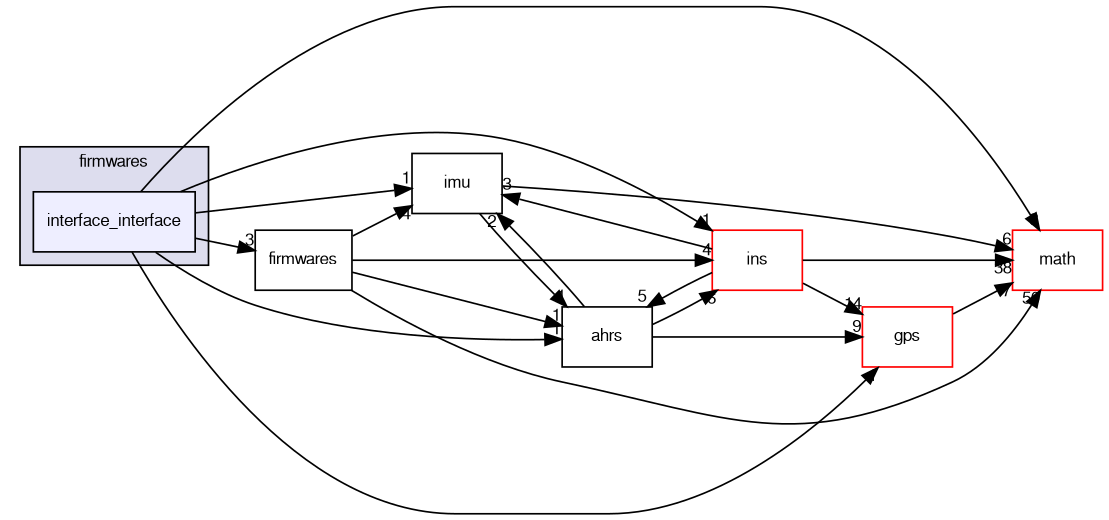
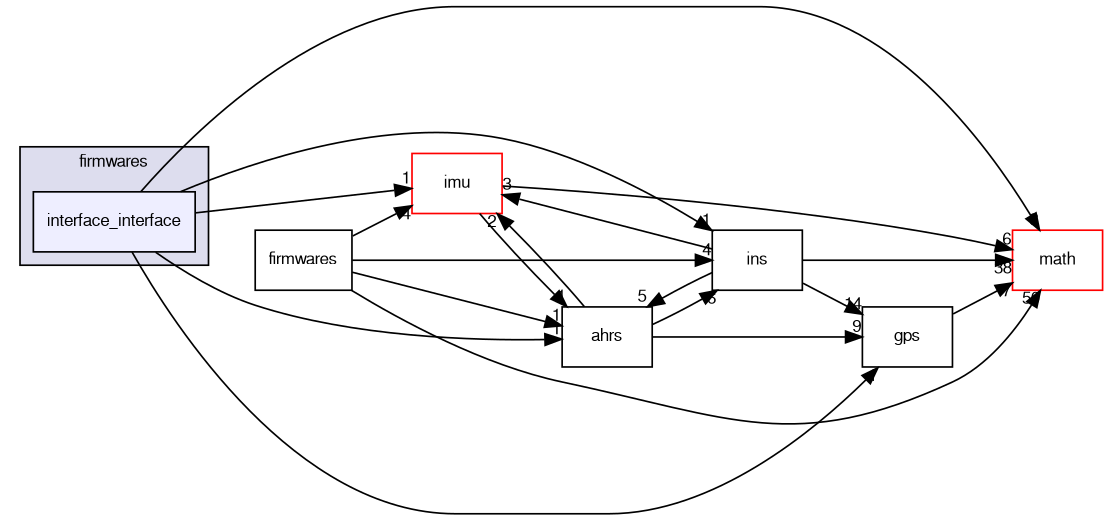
node "imu": color black -> red
edge "interface_interface" -> "firmwares": removed
node "ins": color red -> black
node "gps": color red -> black
